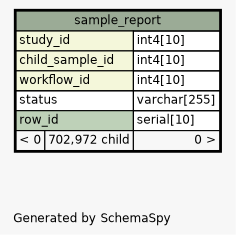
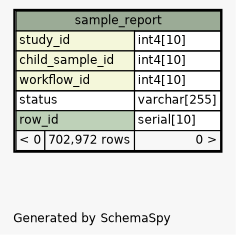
node "sample_report": text "702,972 child" -> "702,972 rows"
